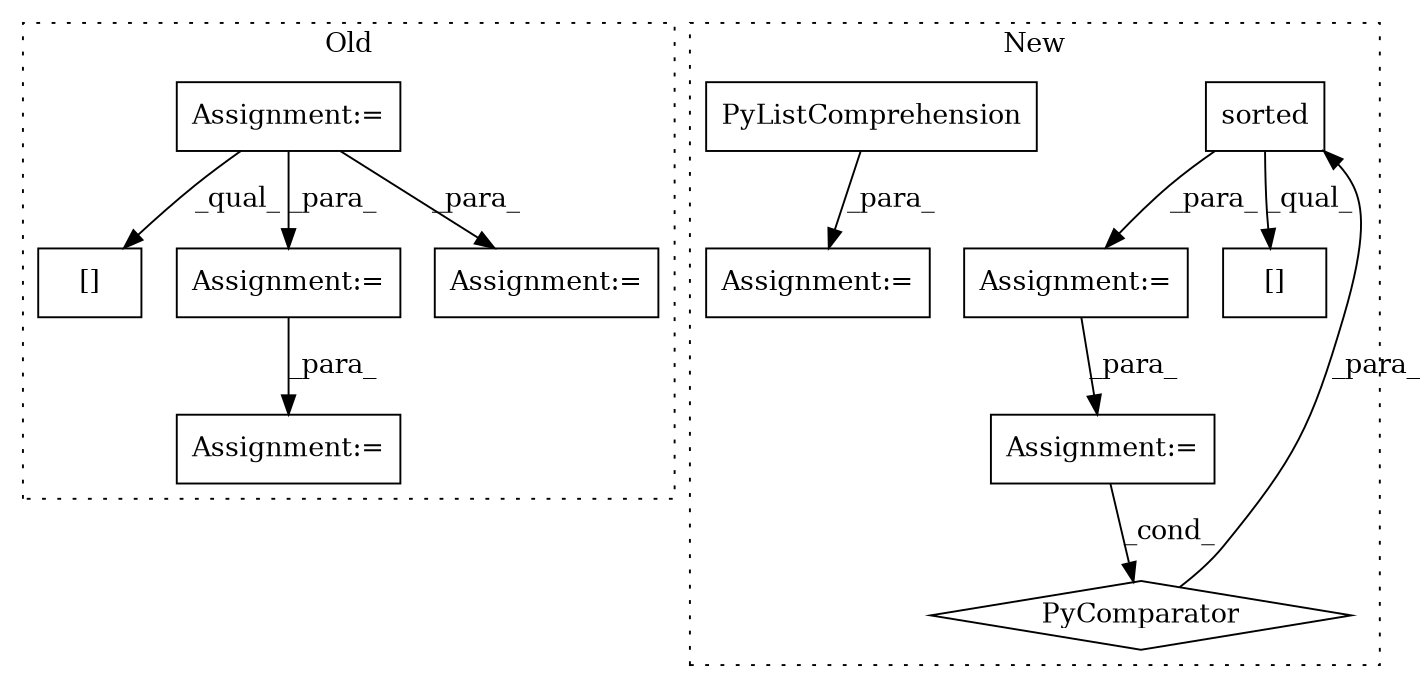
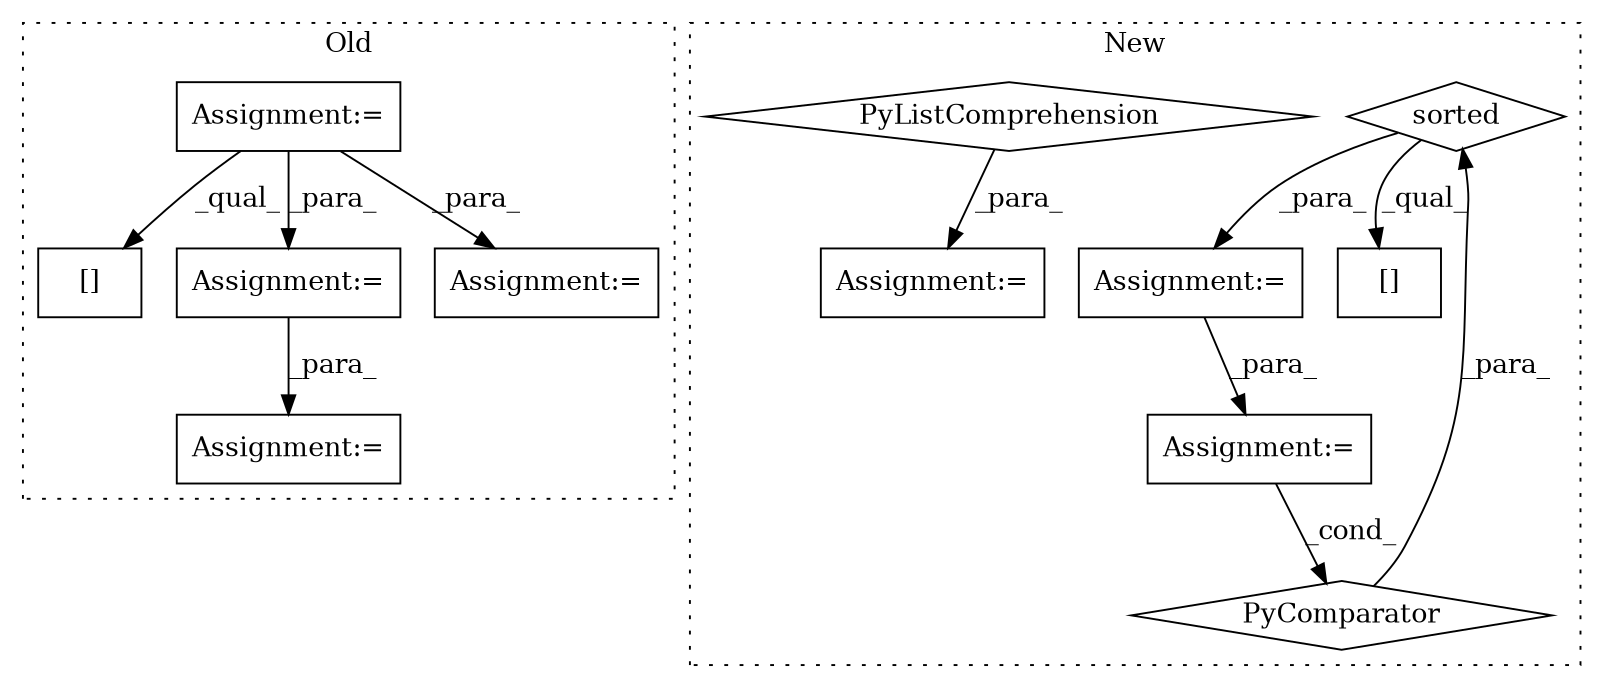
node "PyListComprehension": shape box -> diamond
node "sorted": shape box -> diamond
